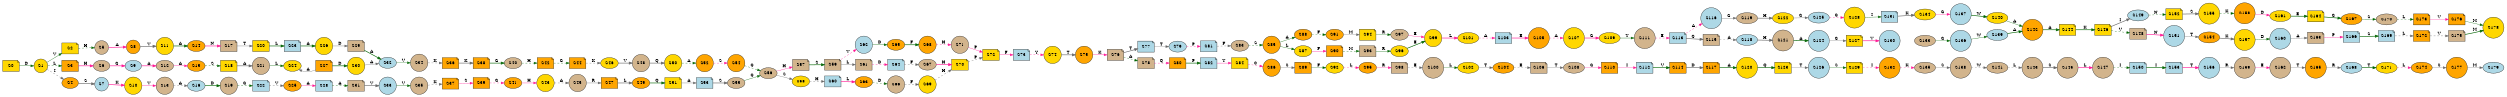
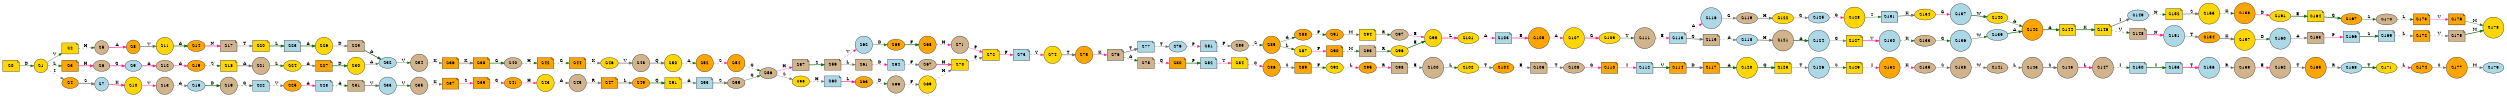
edge "S130" -> "S133": added, label "K"
edge "S27" -> "S24": reversed
